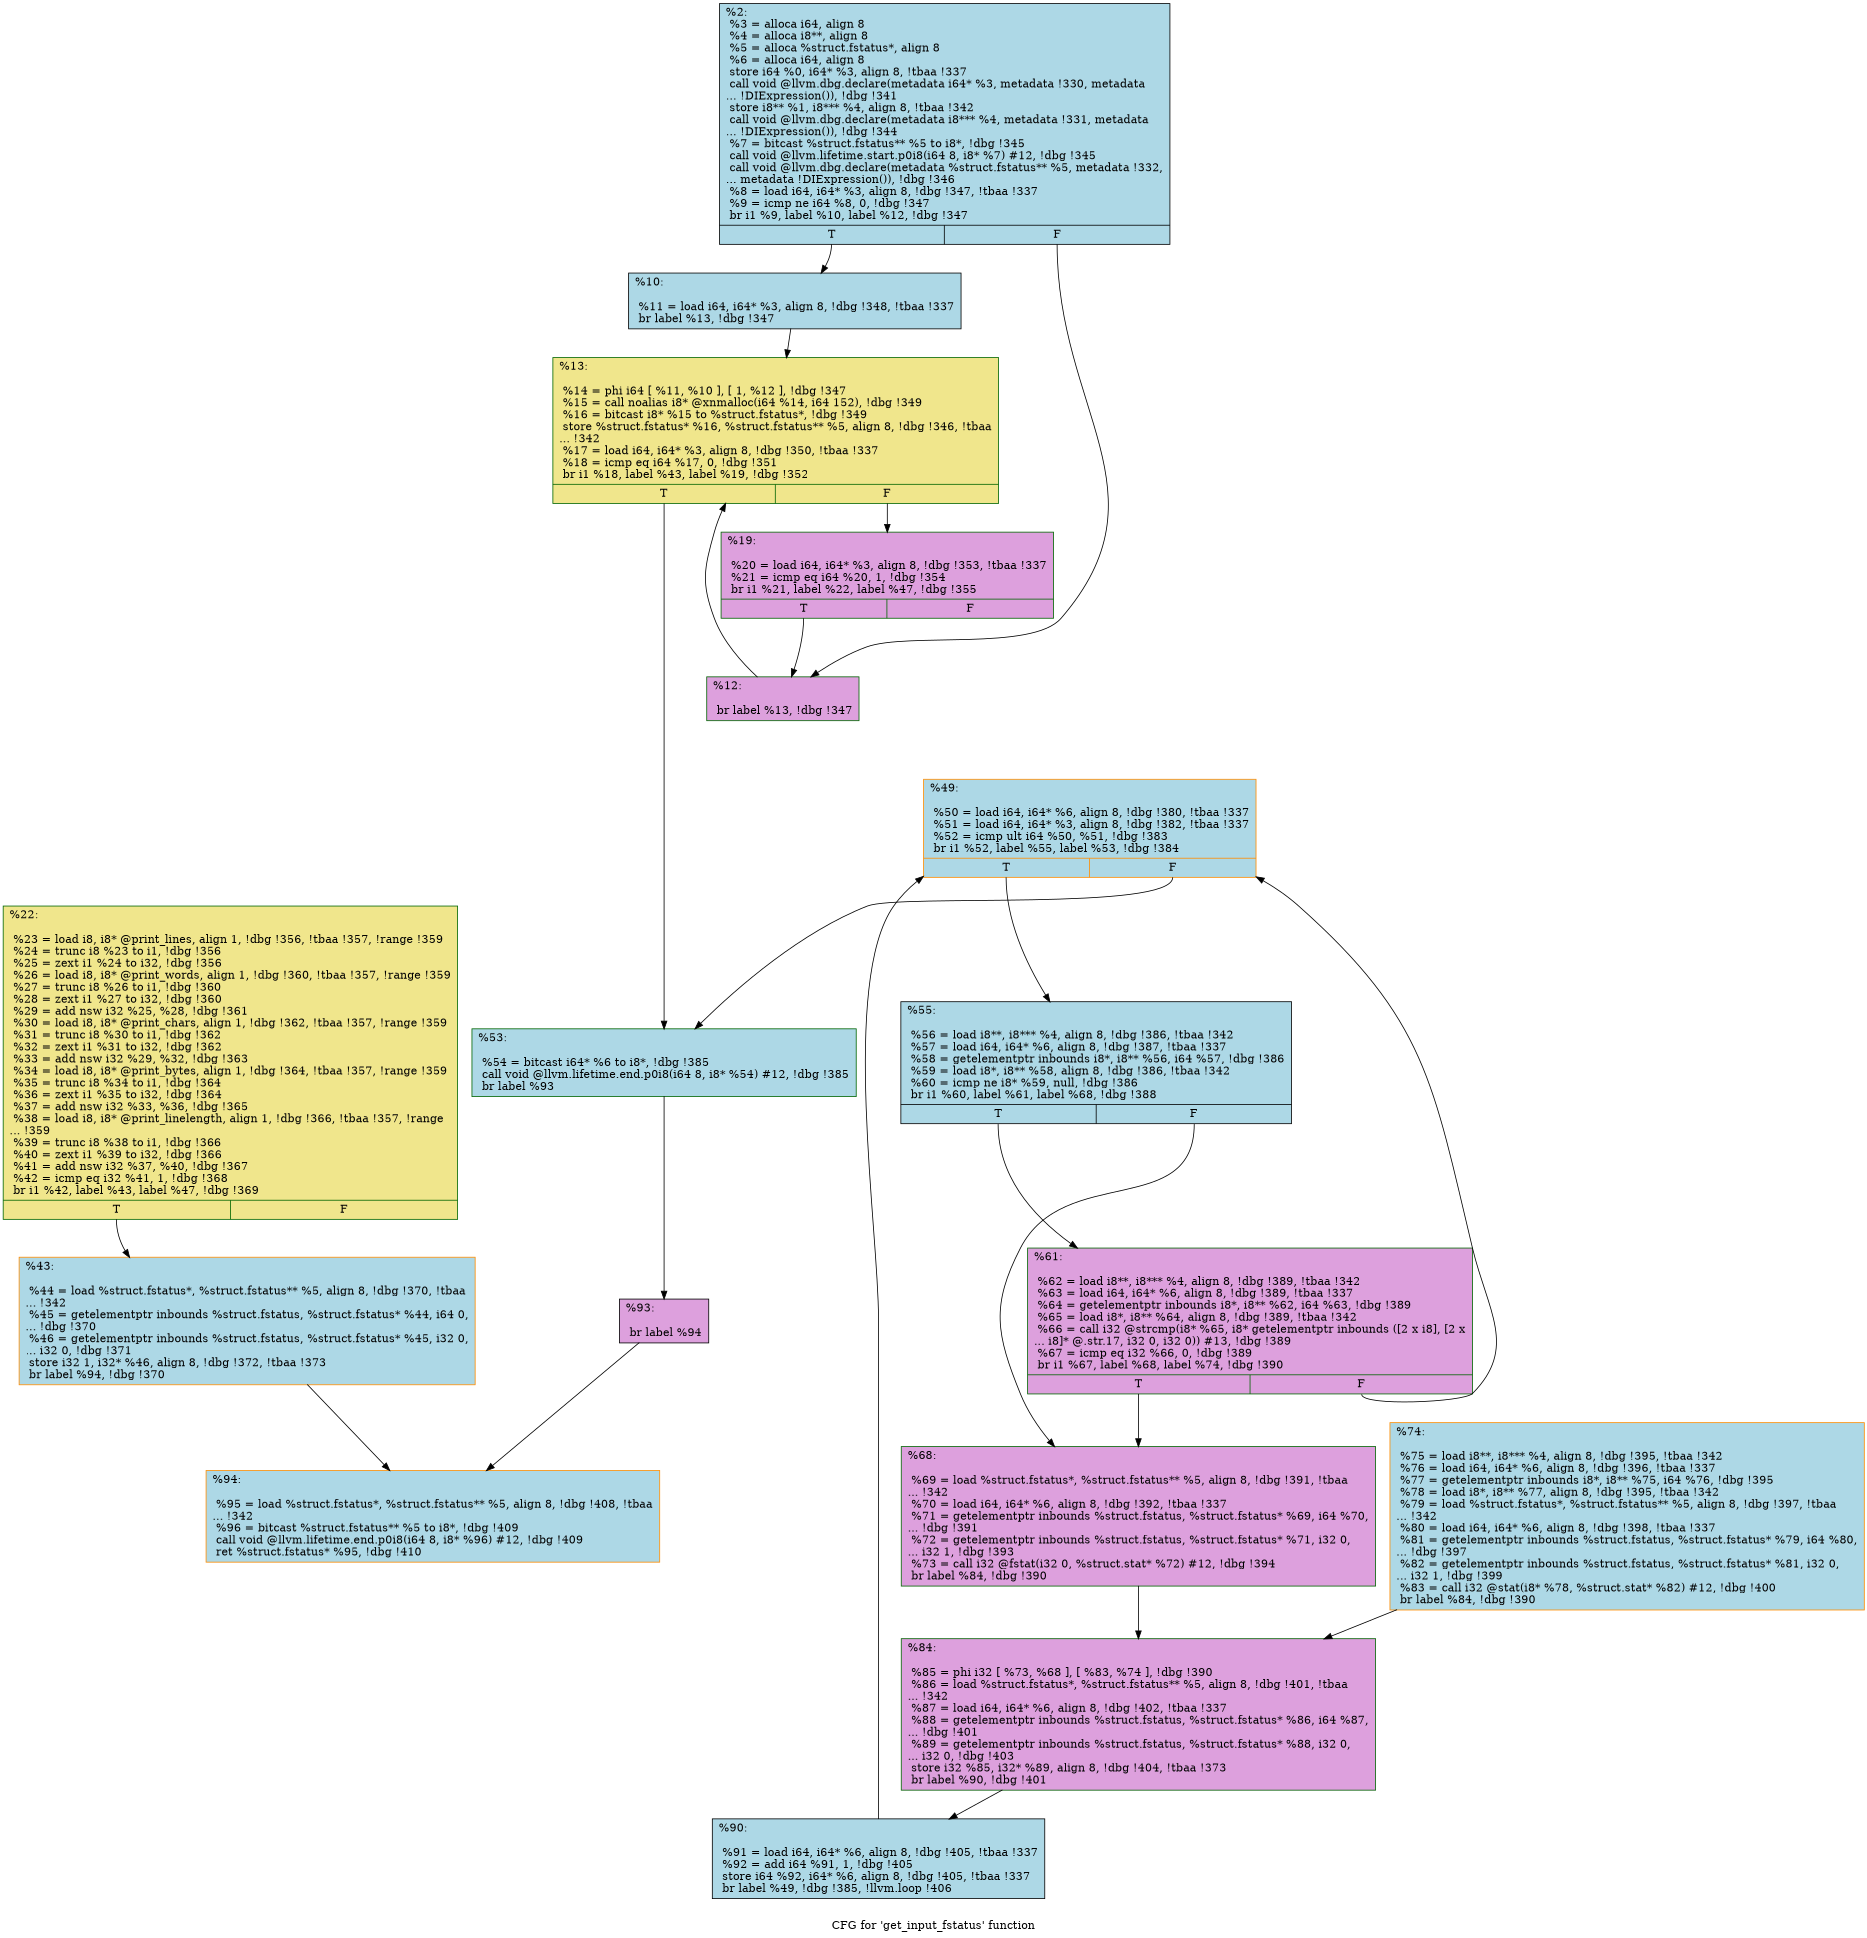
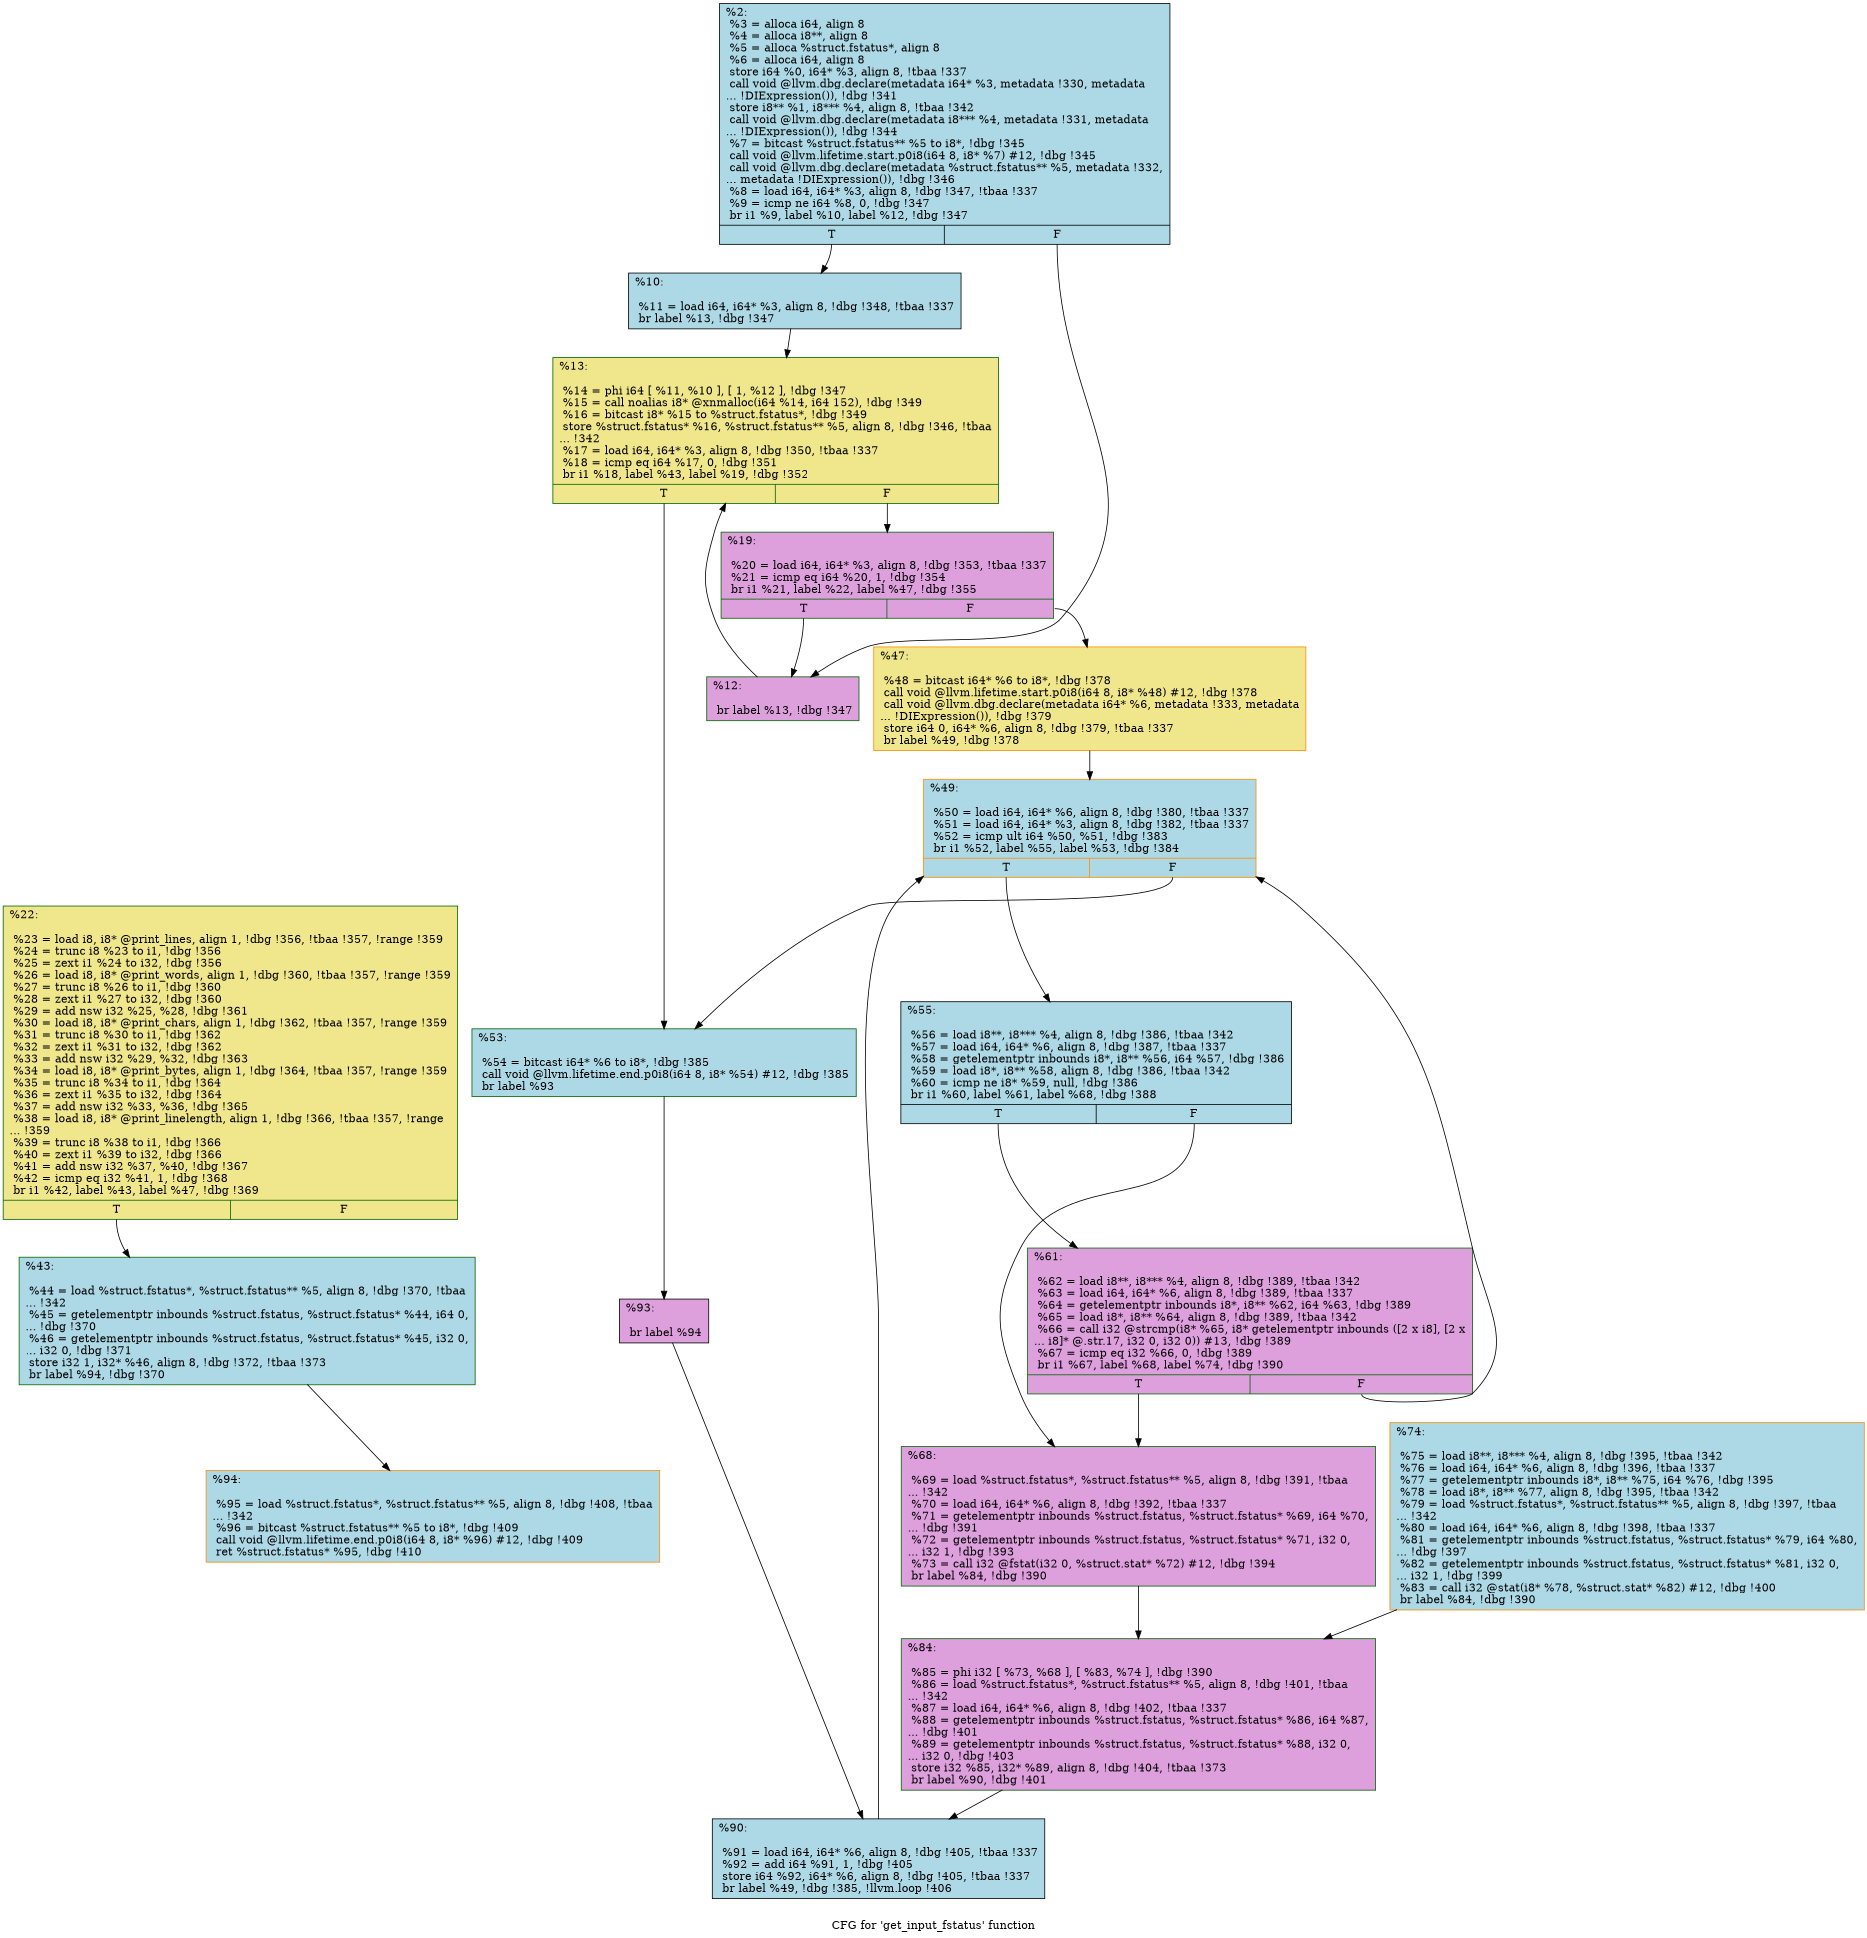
node "%47:": added
node "%43:": color darkorange -> darkgreen
edge "%93:" -> "%94:": now "%93:" -> "%90:"
